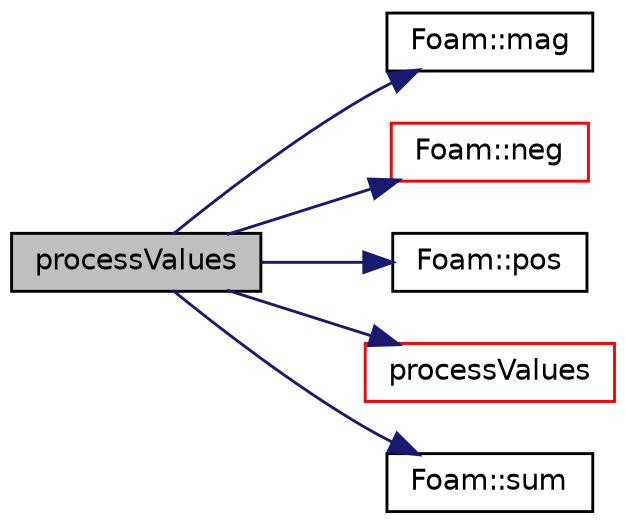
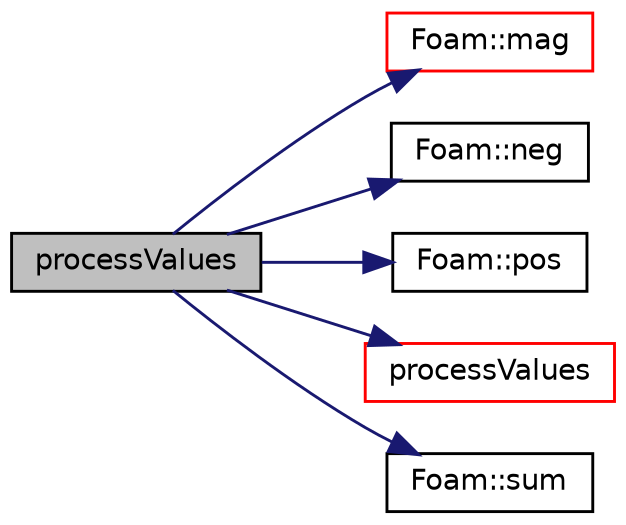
node "Foam::mag": color black -> red
node "Foam::neg": color red -> black
